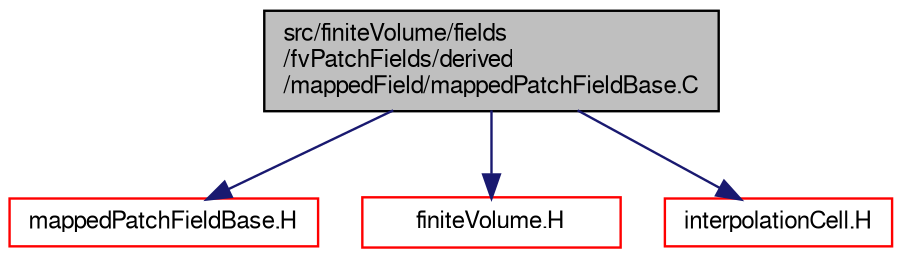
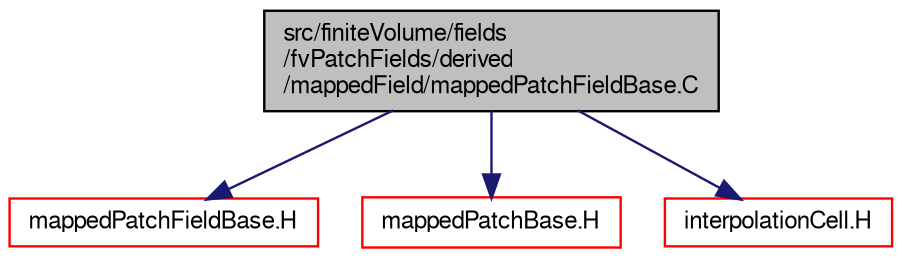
node "finiteVolume.H": label "finiteVolume.H" -> "mappedPatchBase.H"
